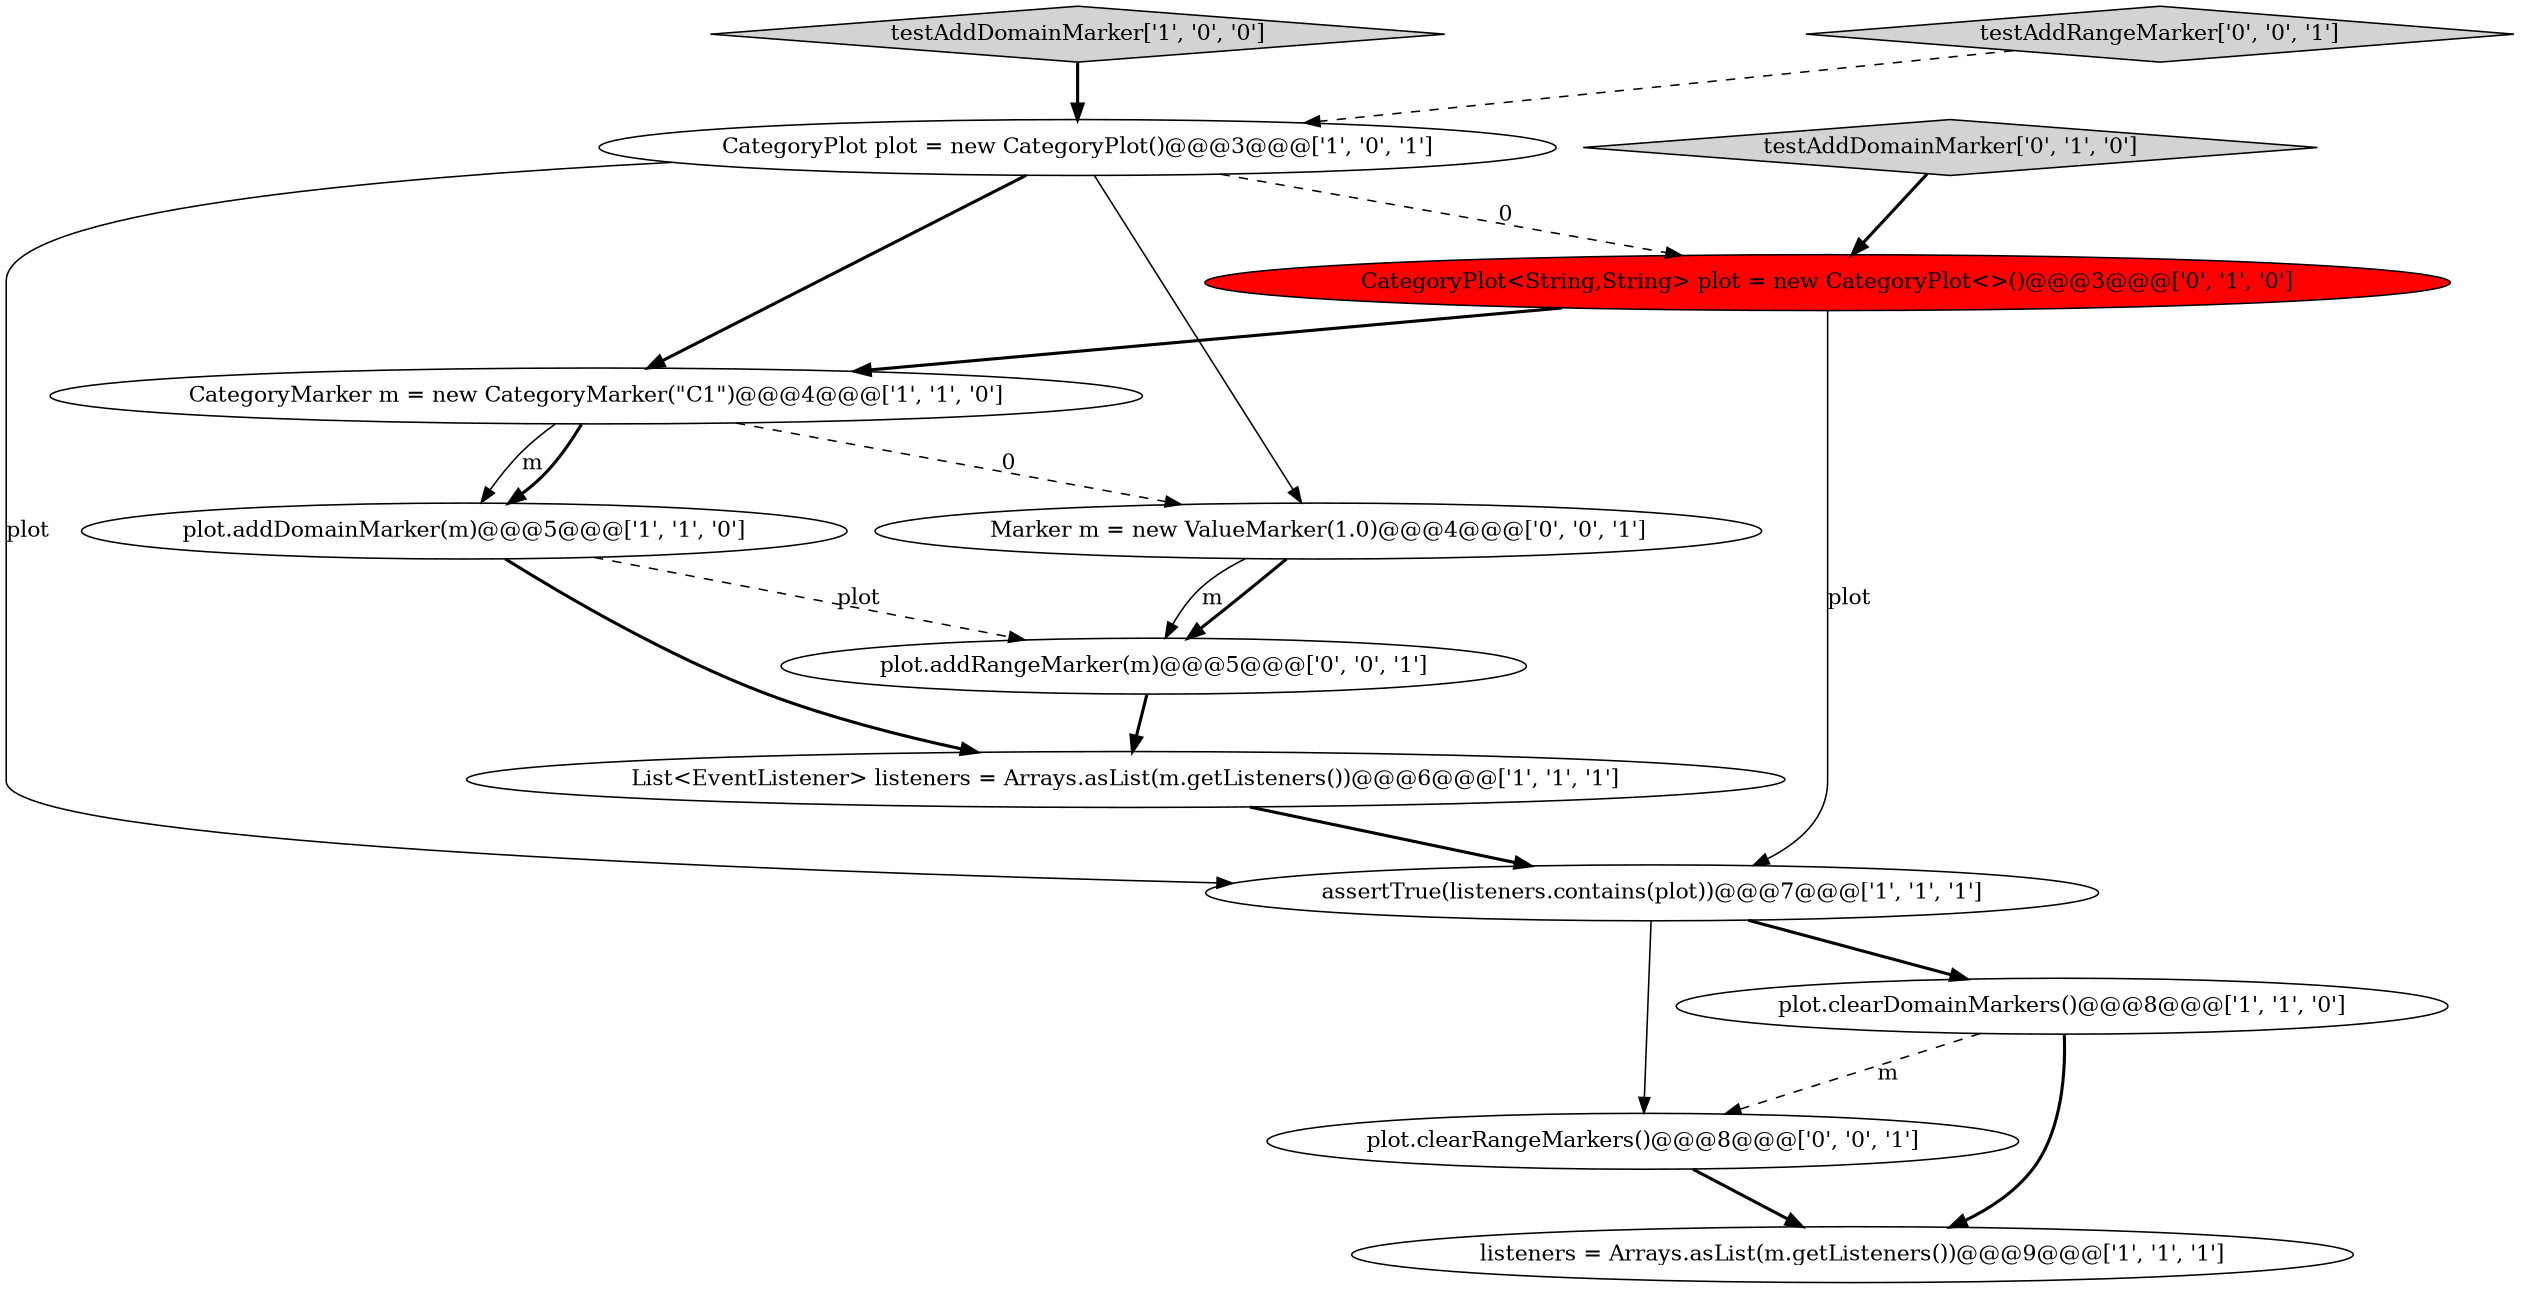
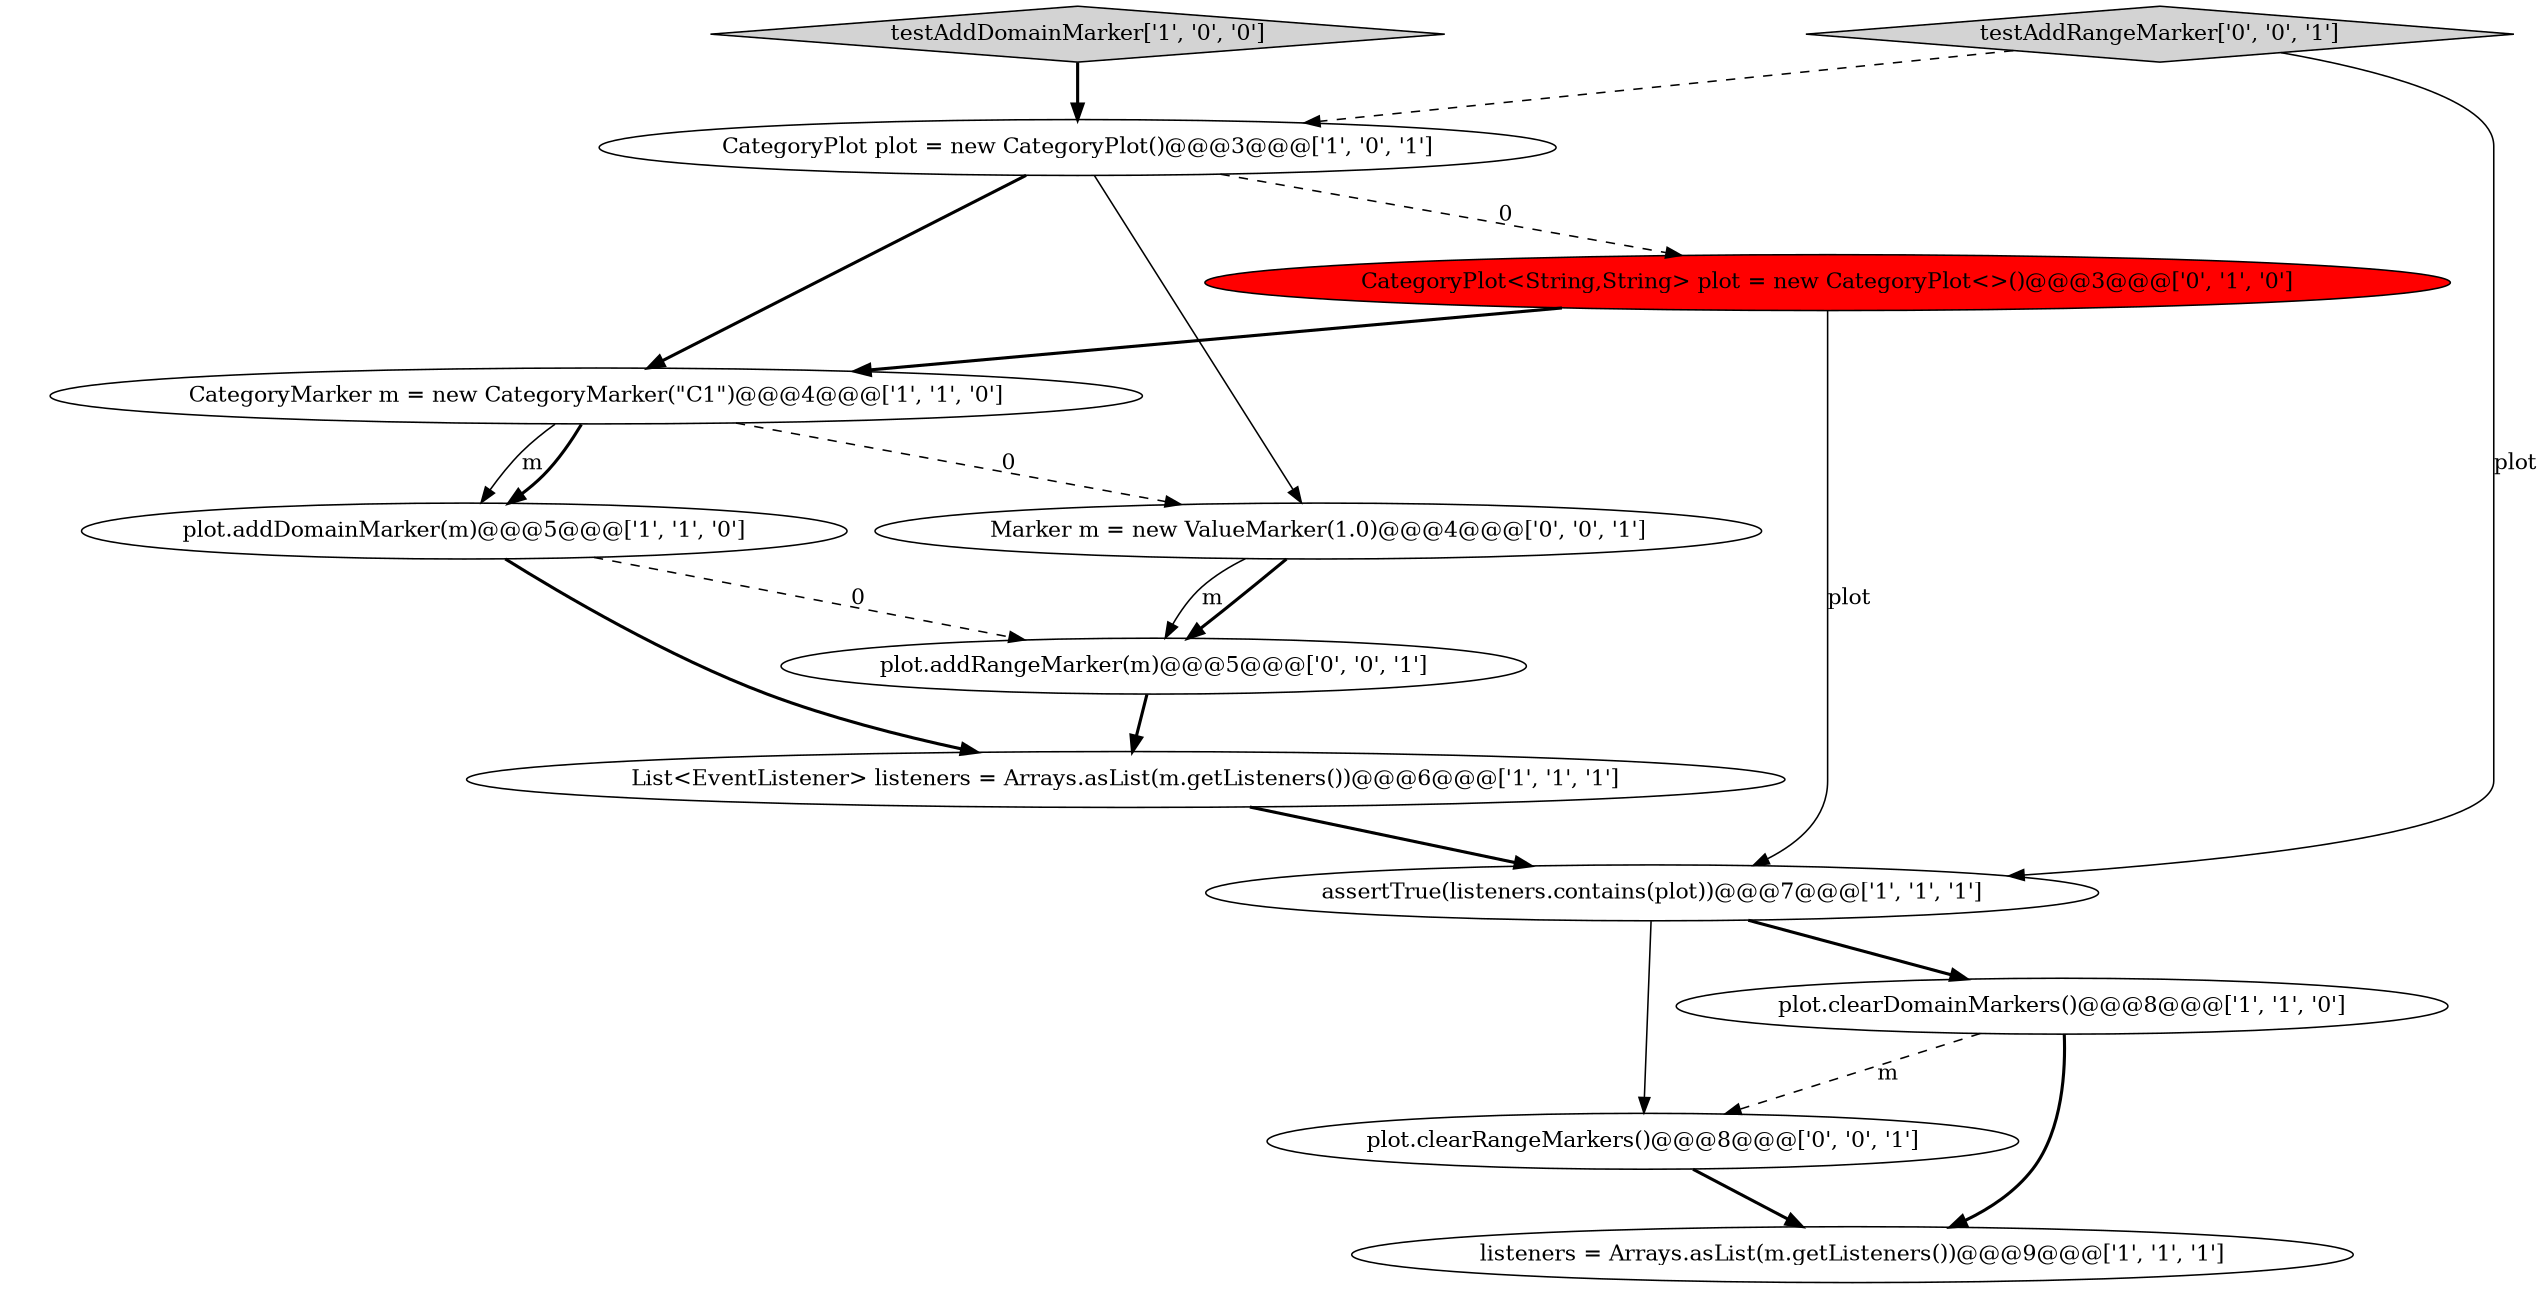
node "testAddDomainMarker['0', '1', '0']": removed
edge "plot.addDomainMarker(m)@@@5@@@['1', '1', '0']" -> "plot.addRangeMarker(m)@@@5@@@['0', '0', '1']": label "plot" -> "0"
edge "CategoryPlot plot = new CategoryPlot()@@@3@@@['1', '0', '1']" -> "assertTrue(listeners.contains(plot))@@@7@@@['1', '1', '1']": now "testAddRangeMarker['0', '0', '1']" -> "assertTrue(listeners.contains(plot))@@@7@@@['1', '1', '1']"
